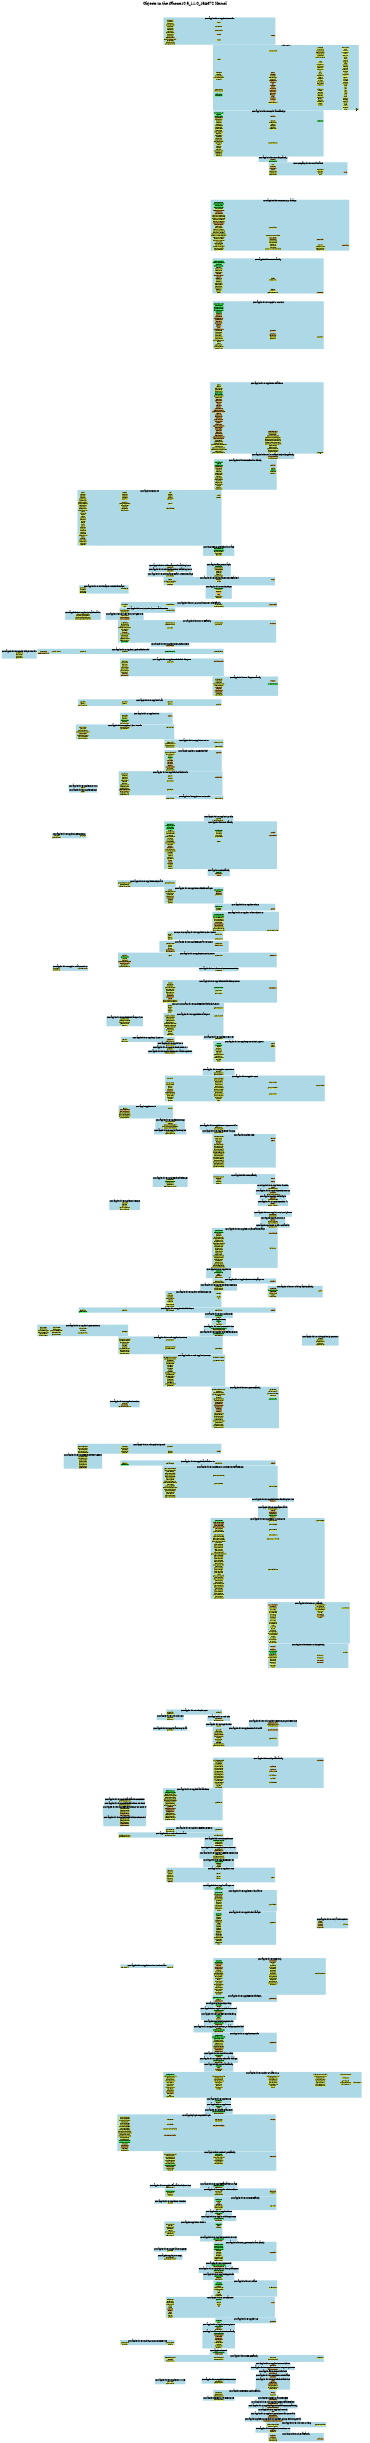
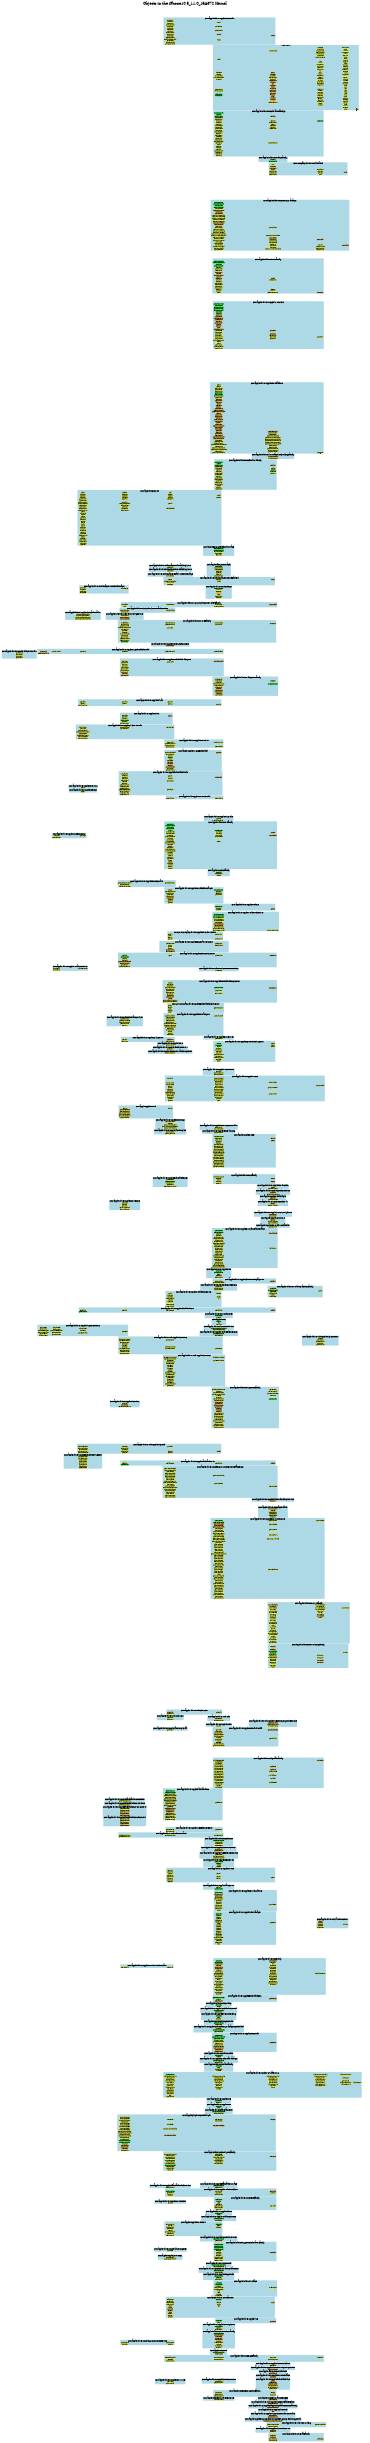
node "AppleEmbeddedButtonController": fillcolor green -> yellow
node "AppleT8010SOCTuner": fillcolor yellow -> green
node "AppleBCMWLANIOReportingPerSlice": added
